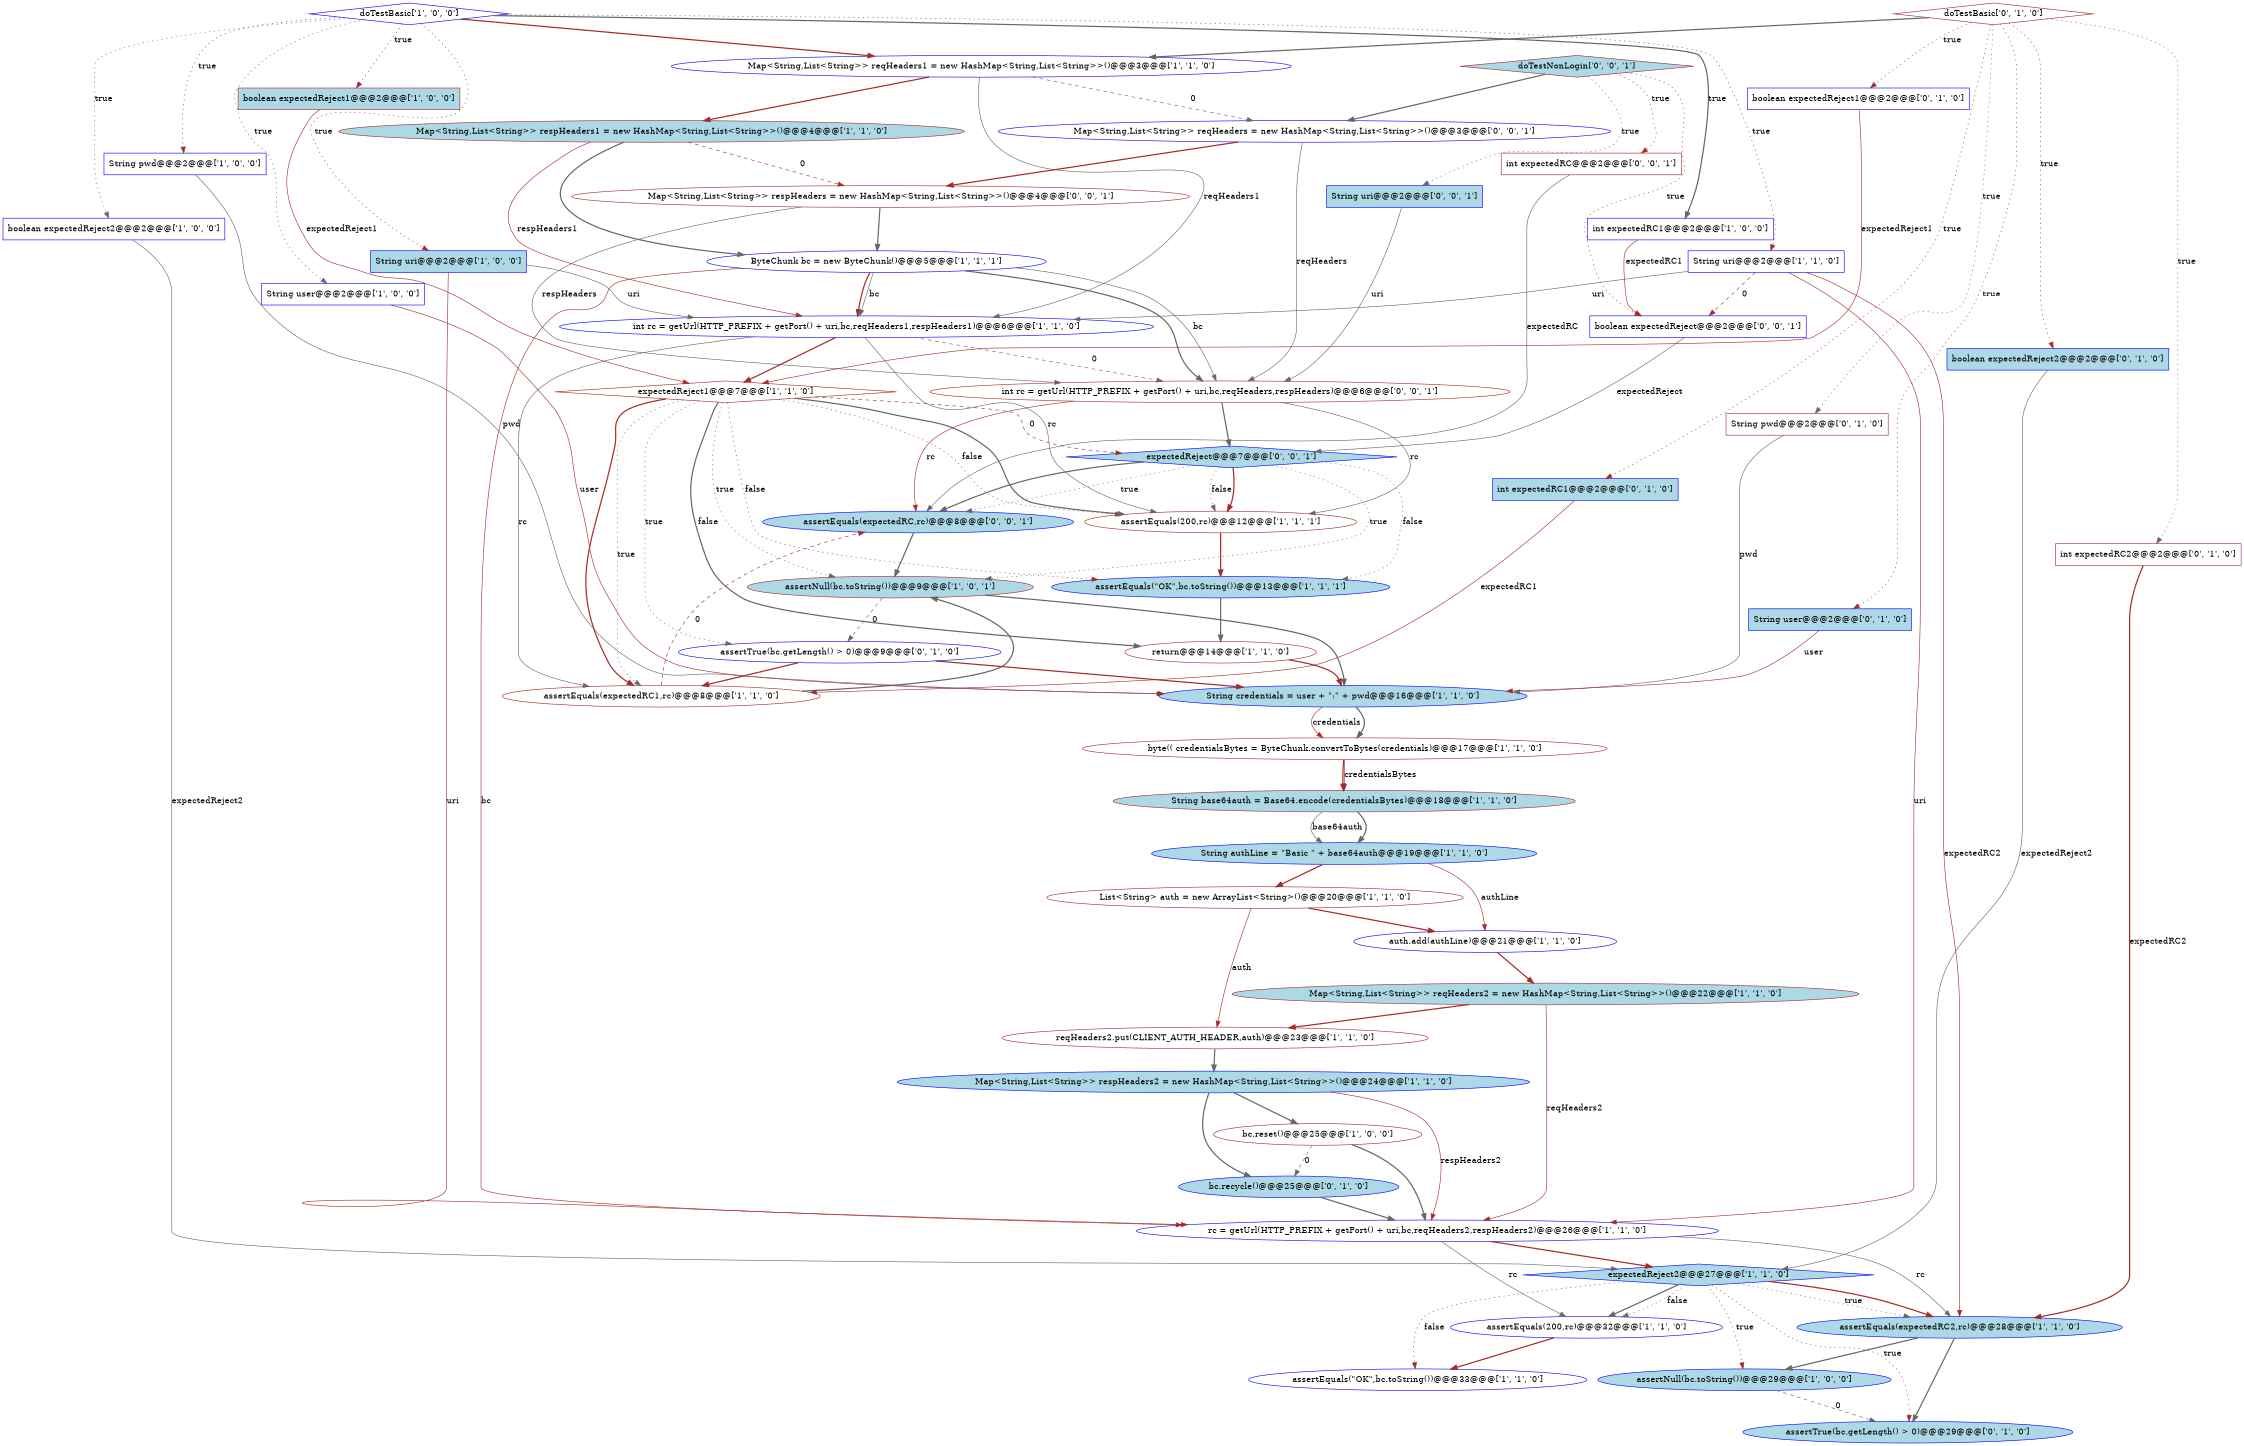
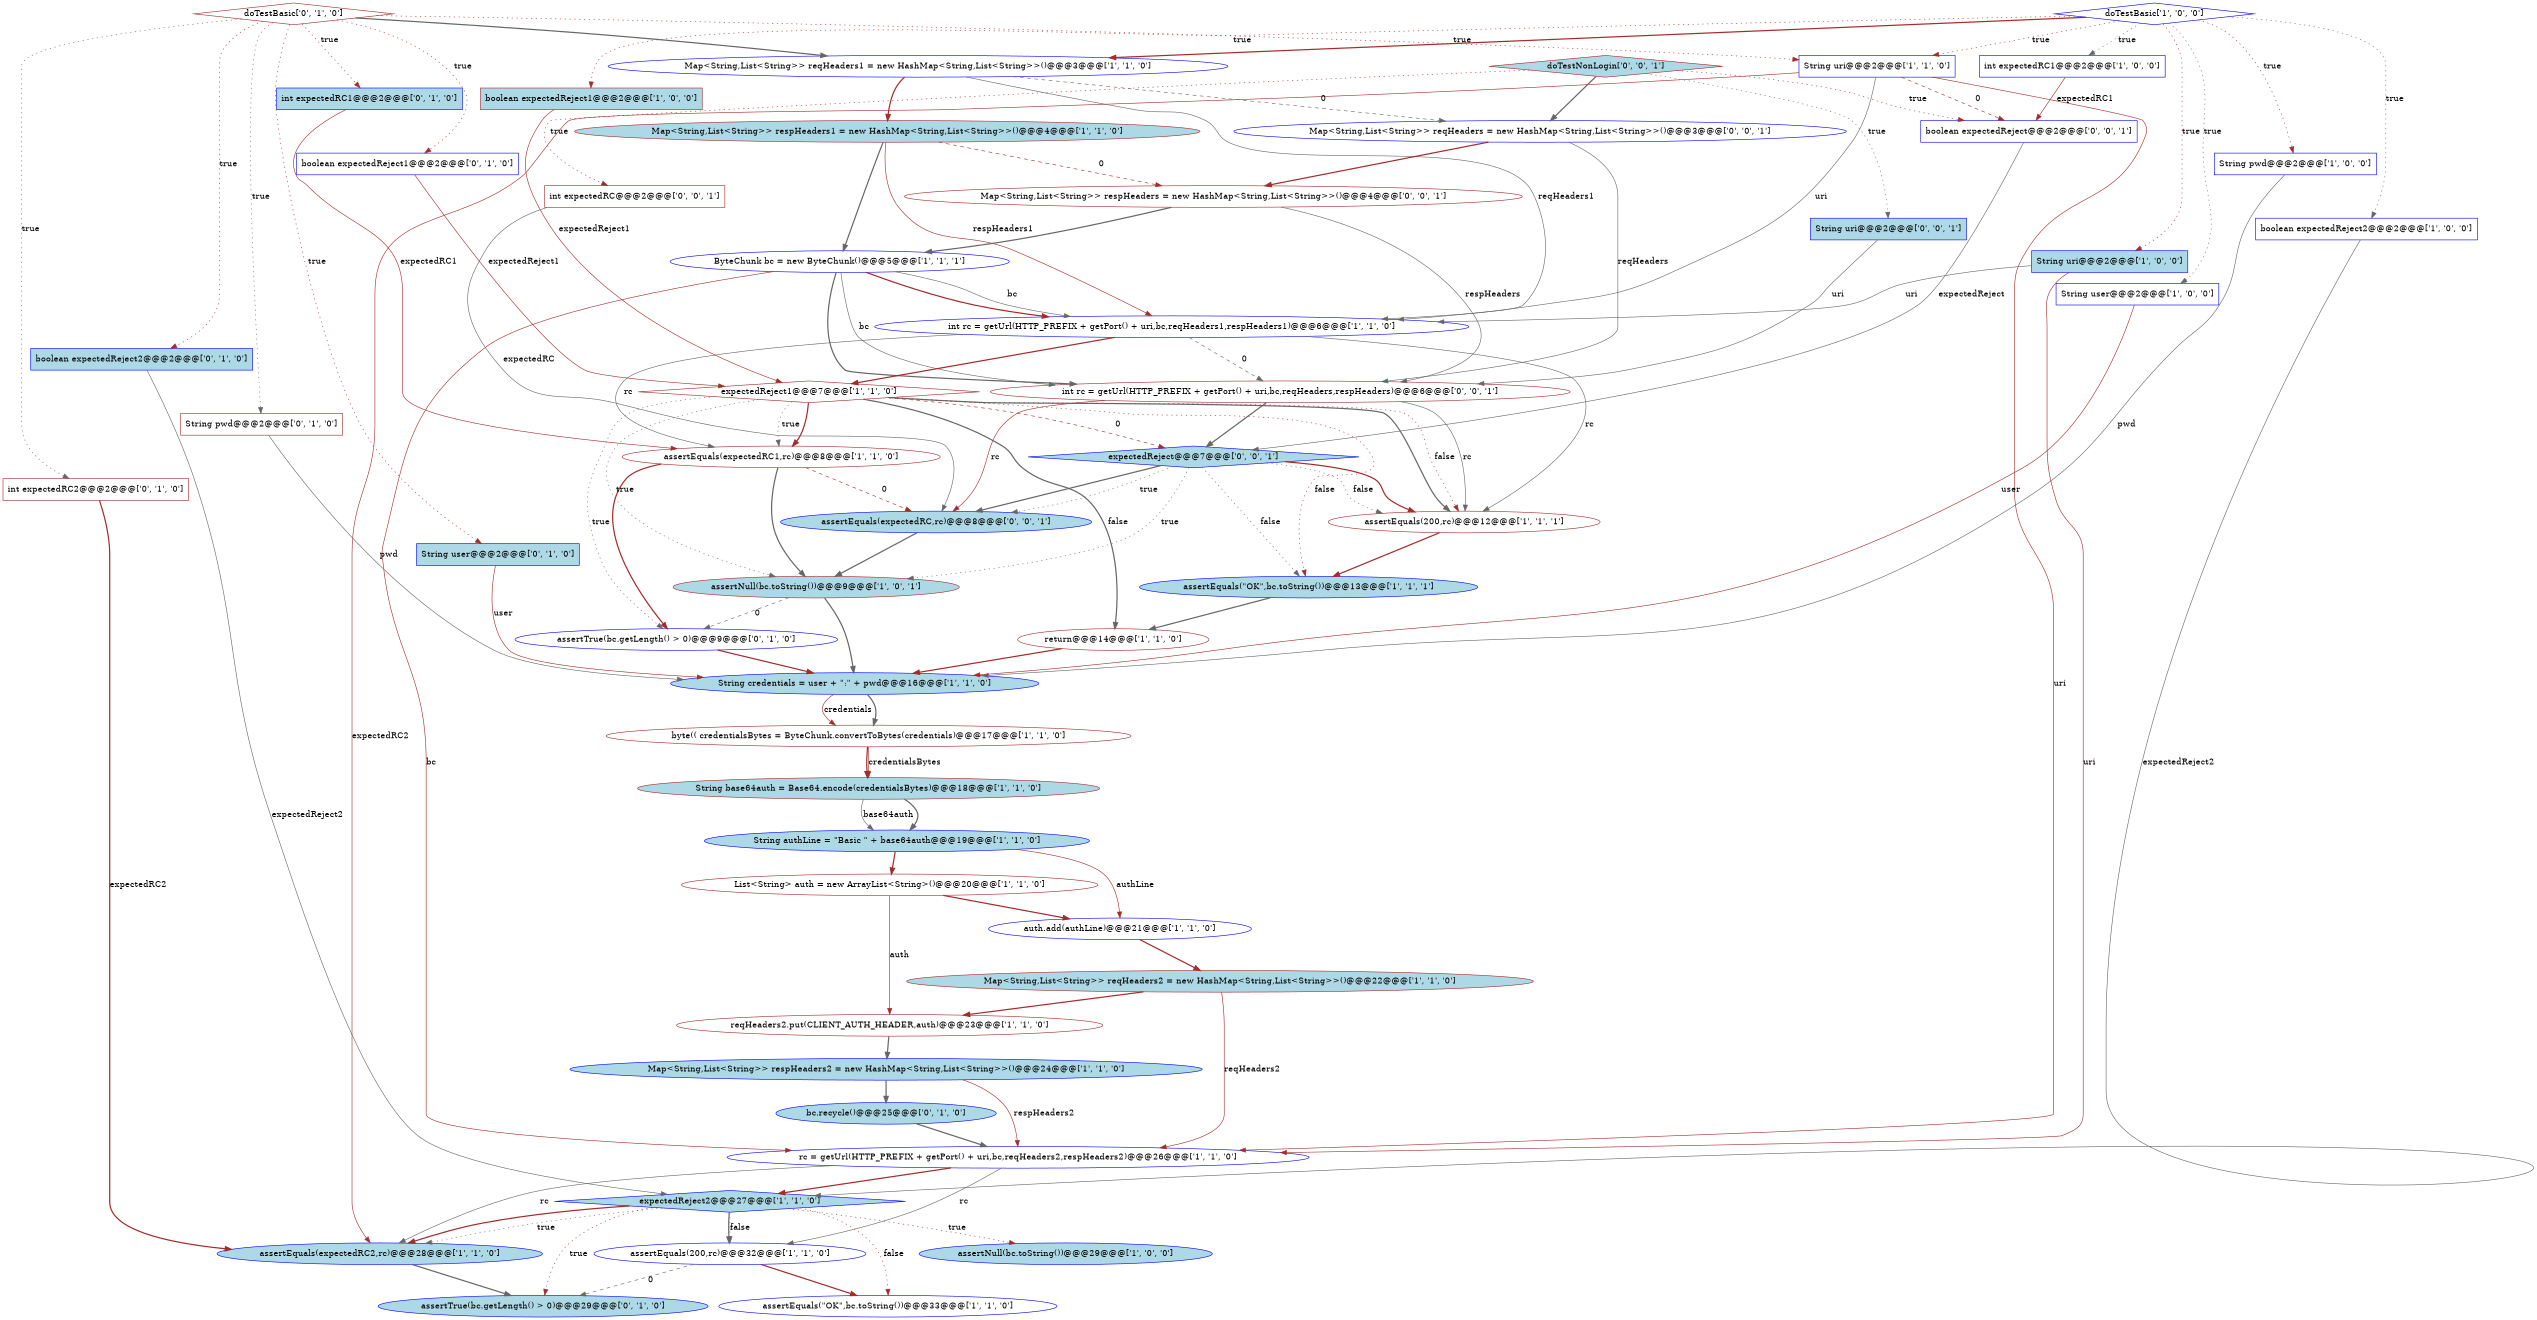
edge "doTestBasic['0', '1', '0']" -> "String uri@@@2@@@['1', '1', '0']": added, label "true"
edge "doTestBasic['1', '0', '0']" -> "int expectedRC1@@@2@@@['1', '0', '0']": style bold -> dotted
edge "assertTrue(bc.getLength() > 0)@@@9@@@['0', '1', '0']" -> "assertEquals(expectedRC1,rc)@@@8@@@['1', '1', '0']": reversed
node "bc.reset()@@@25@@@['1', '0', '0']": removed
edge "assertEquals(expectedRC2,rc)@@@28@@@['1', '1', '0']" -> "assertNull(bc.toString())@@@29@@@['1', '0', '0']": removed
edge "assertNull(bc.toString())@@@29@@@['1', '0', '0']" -> "assertTrue(bc.getLength() > 0)@@@29@@@['0', '1', '0']": now "assertEquals(200,rc)@@@32@@@['1', '1', '0']" -> "assertTrue(bc.getLength() > 0)@@@29@@@['0', '1', '0']"
